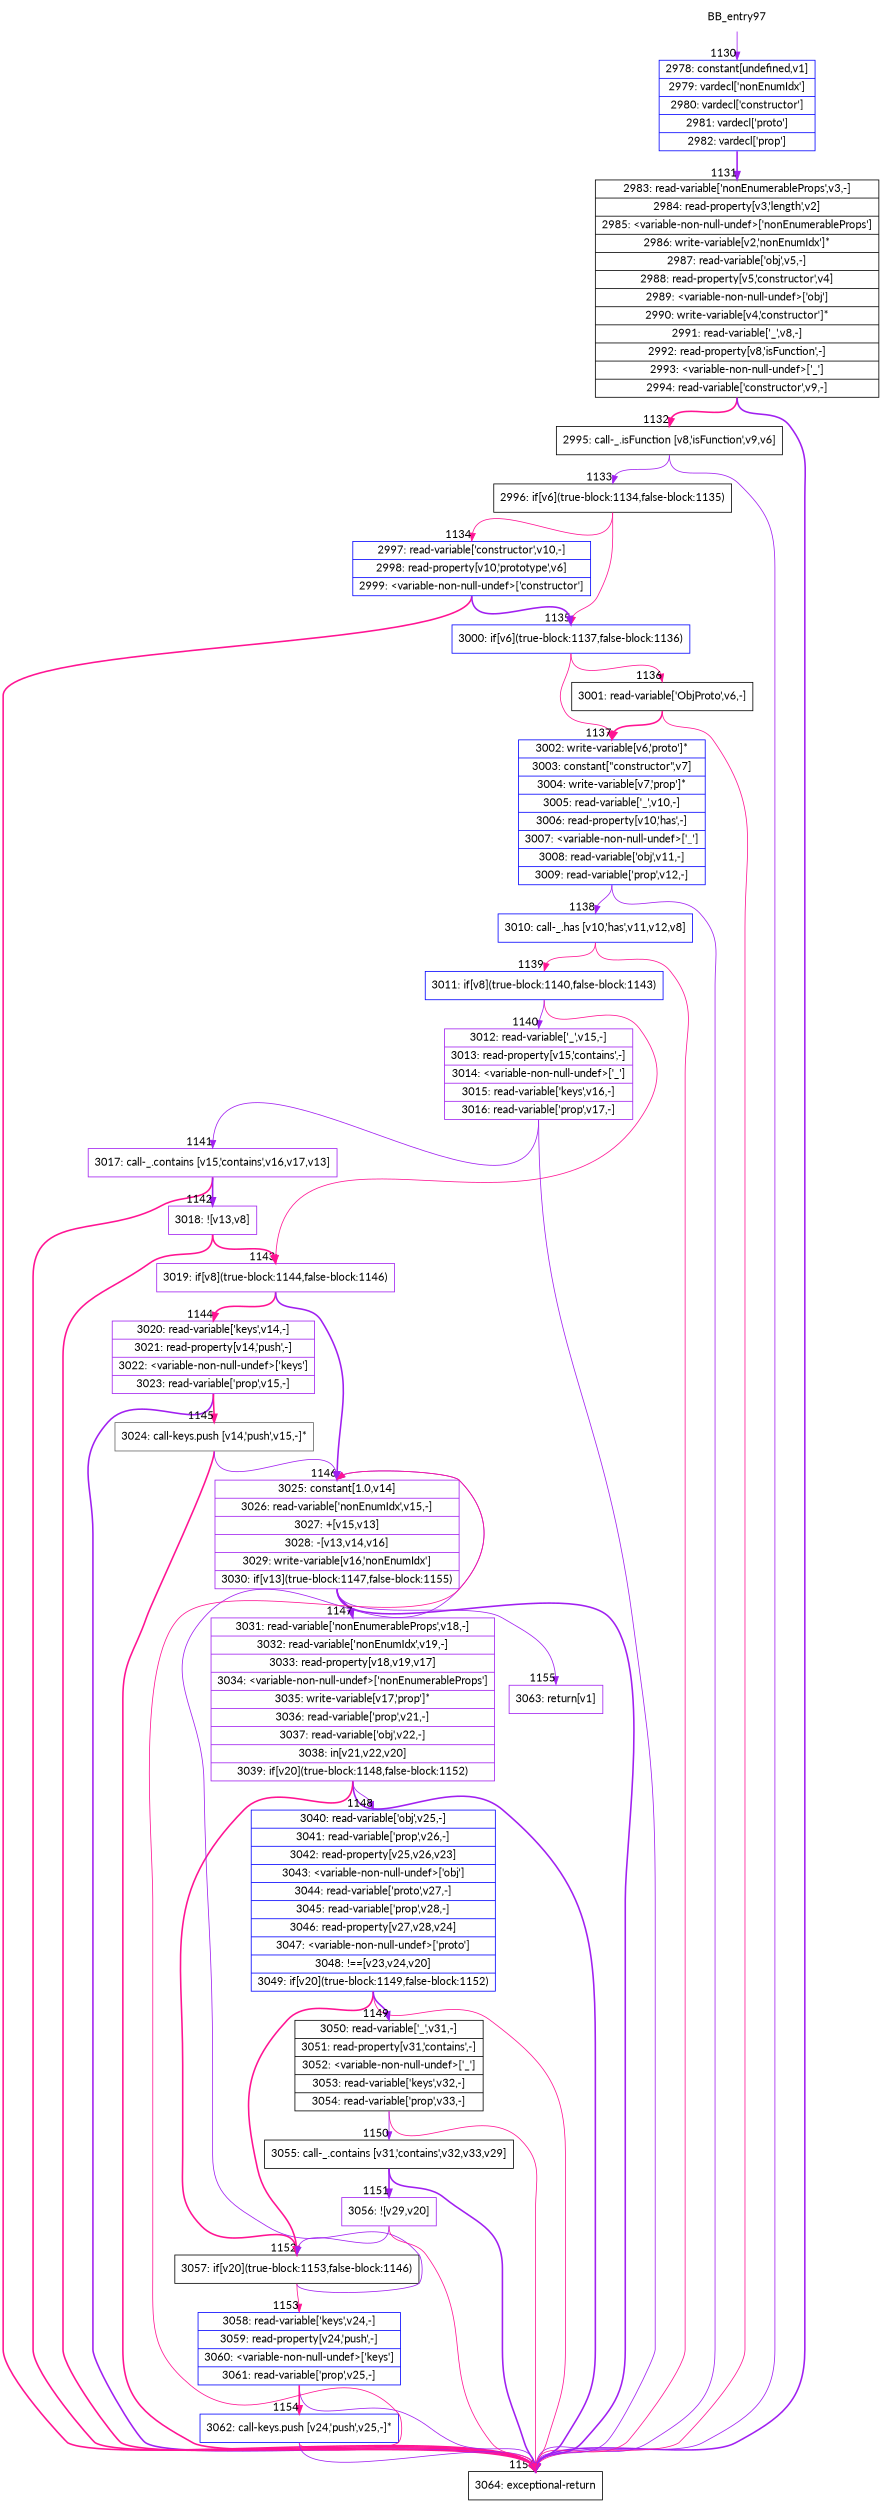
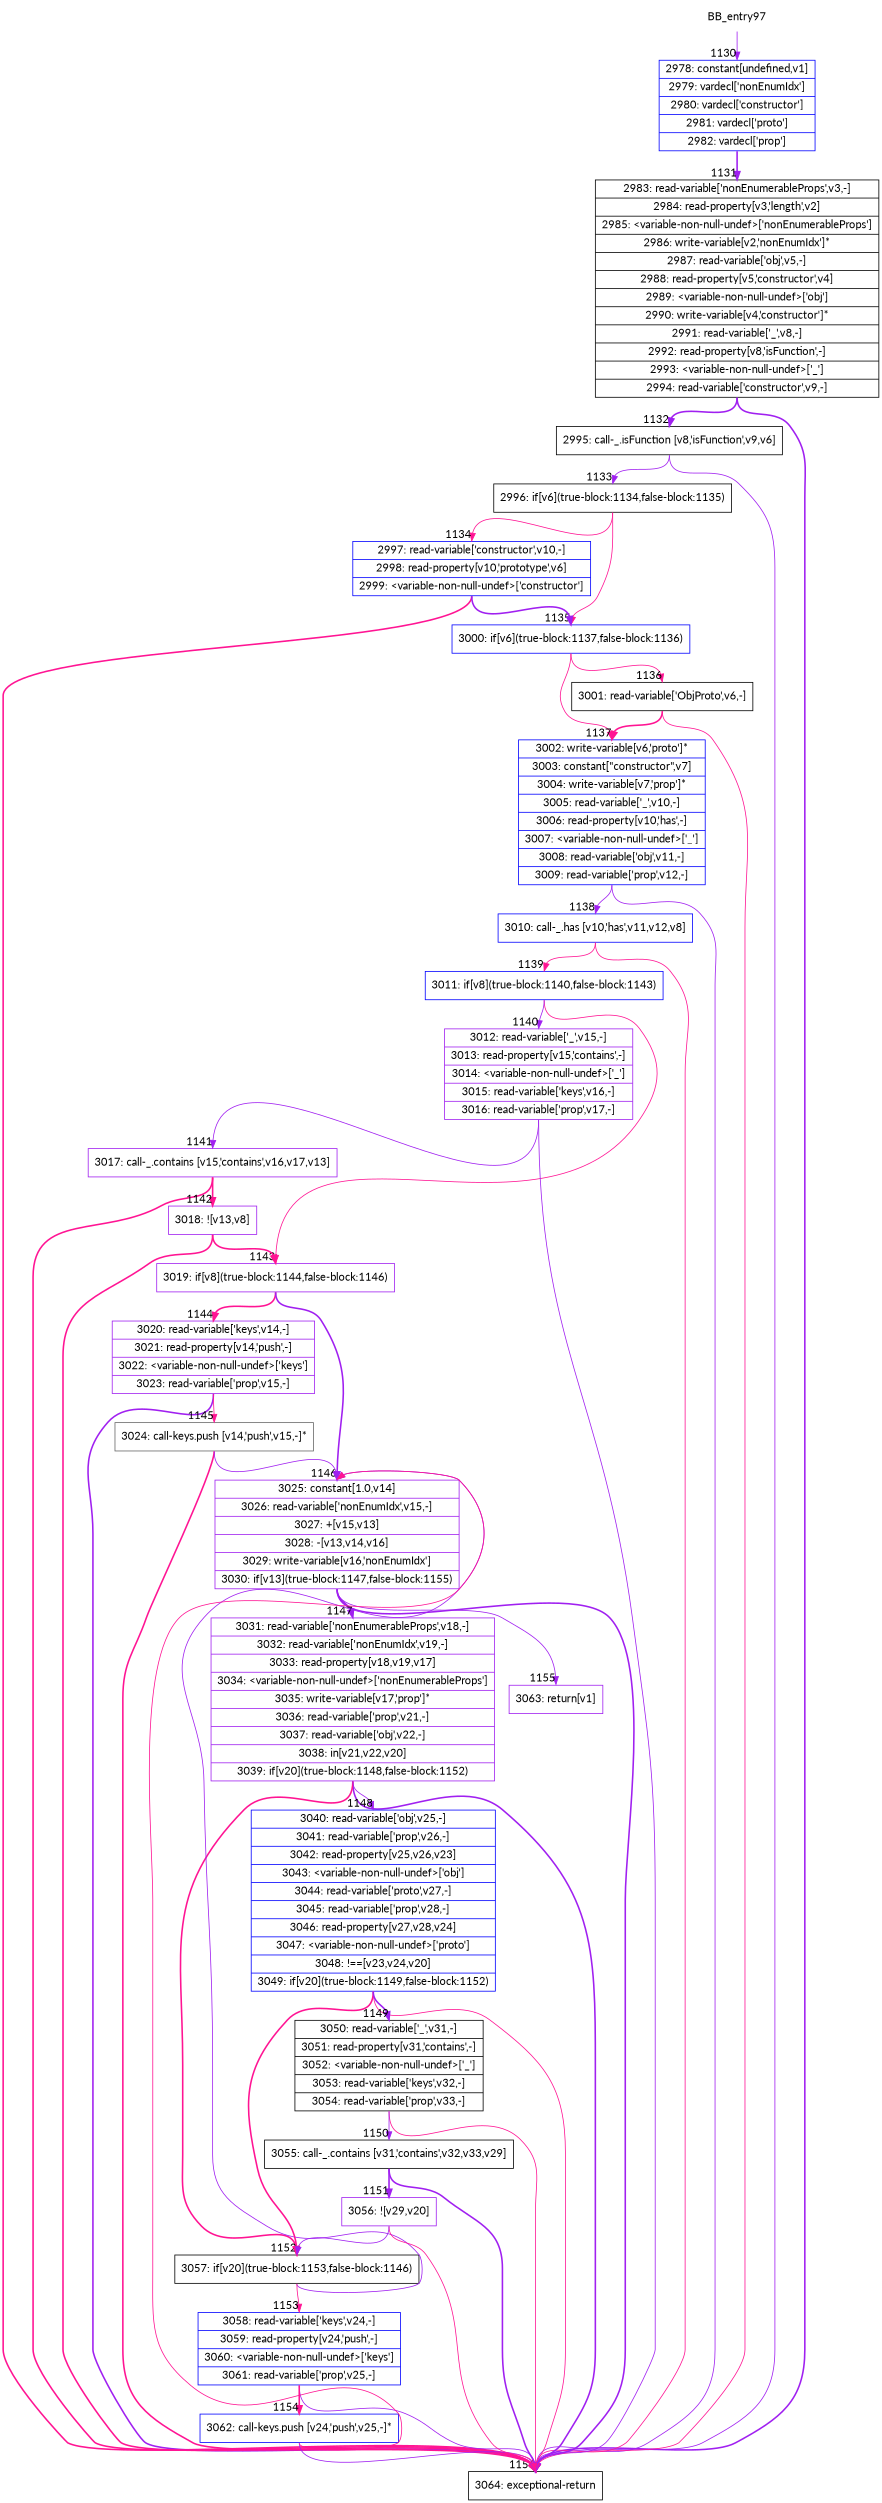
edge "2983: read-variable['nonEnumerableProps',v3,-]" -> "2995: call-_.isFunction [v8,'isFunction',v9,v6]": color deeppink -> purple
edge "3017: call-_.contains [v15,'contains',v16,v17,v13]" -> "3018: ![v13,v8]": color purple -> deeppink
edge "3020: read-variable['keys',v14,-]" -> "3024: call-keys.push [v14,'push',v15,-]*": style bold -> solid
